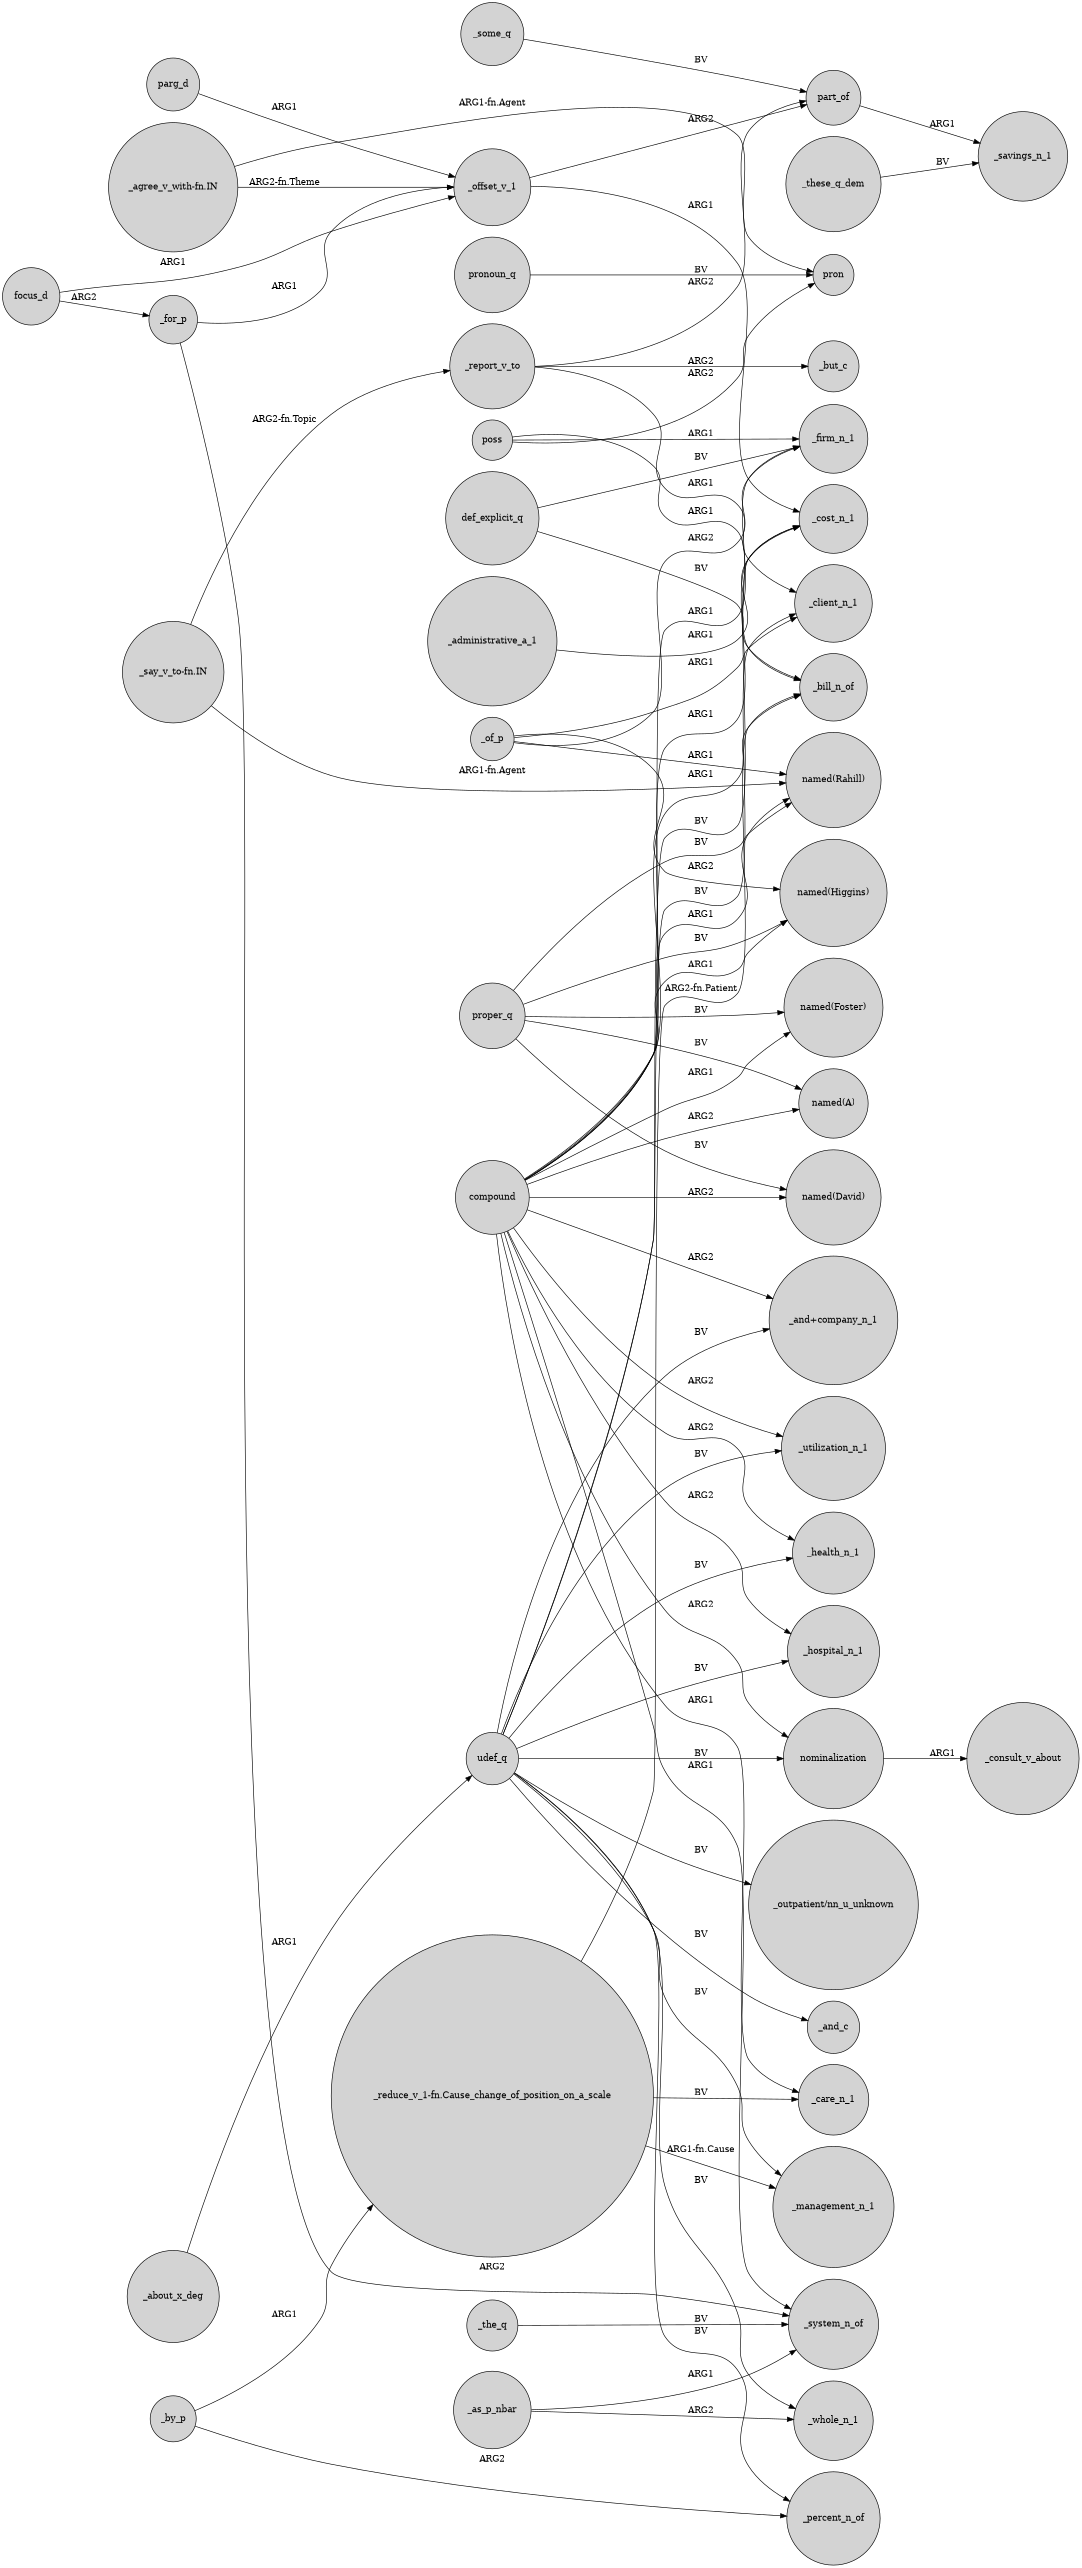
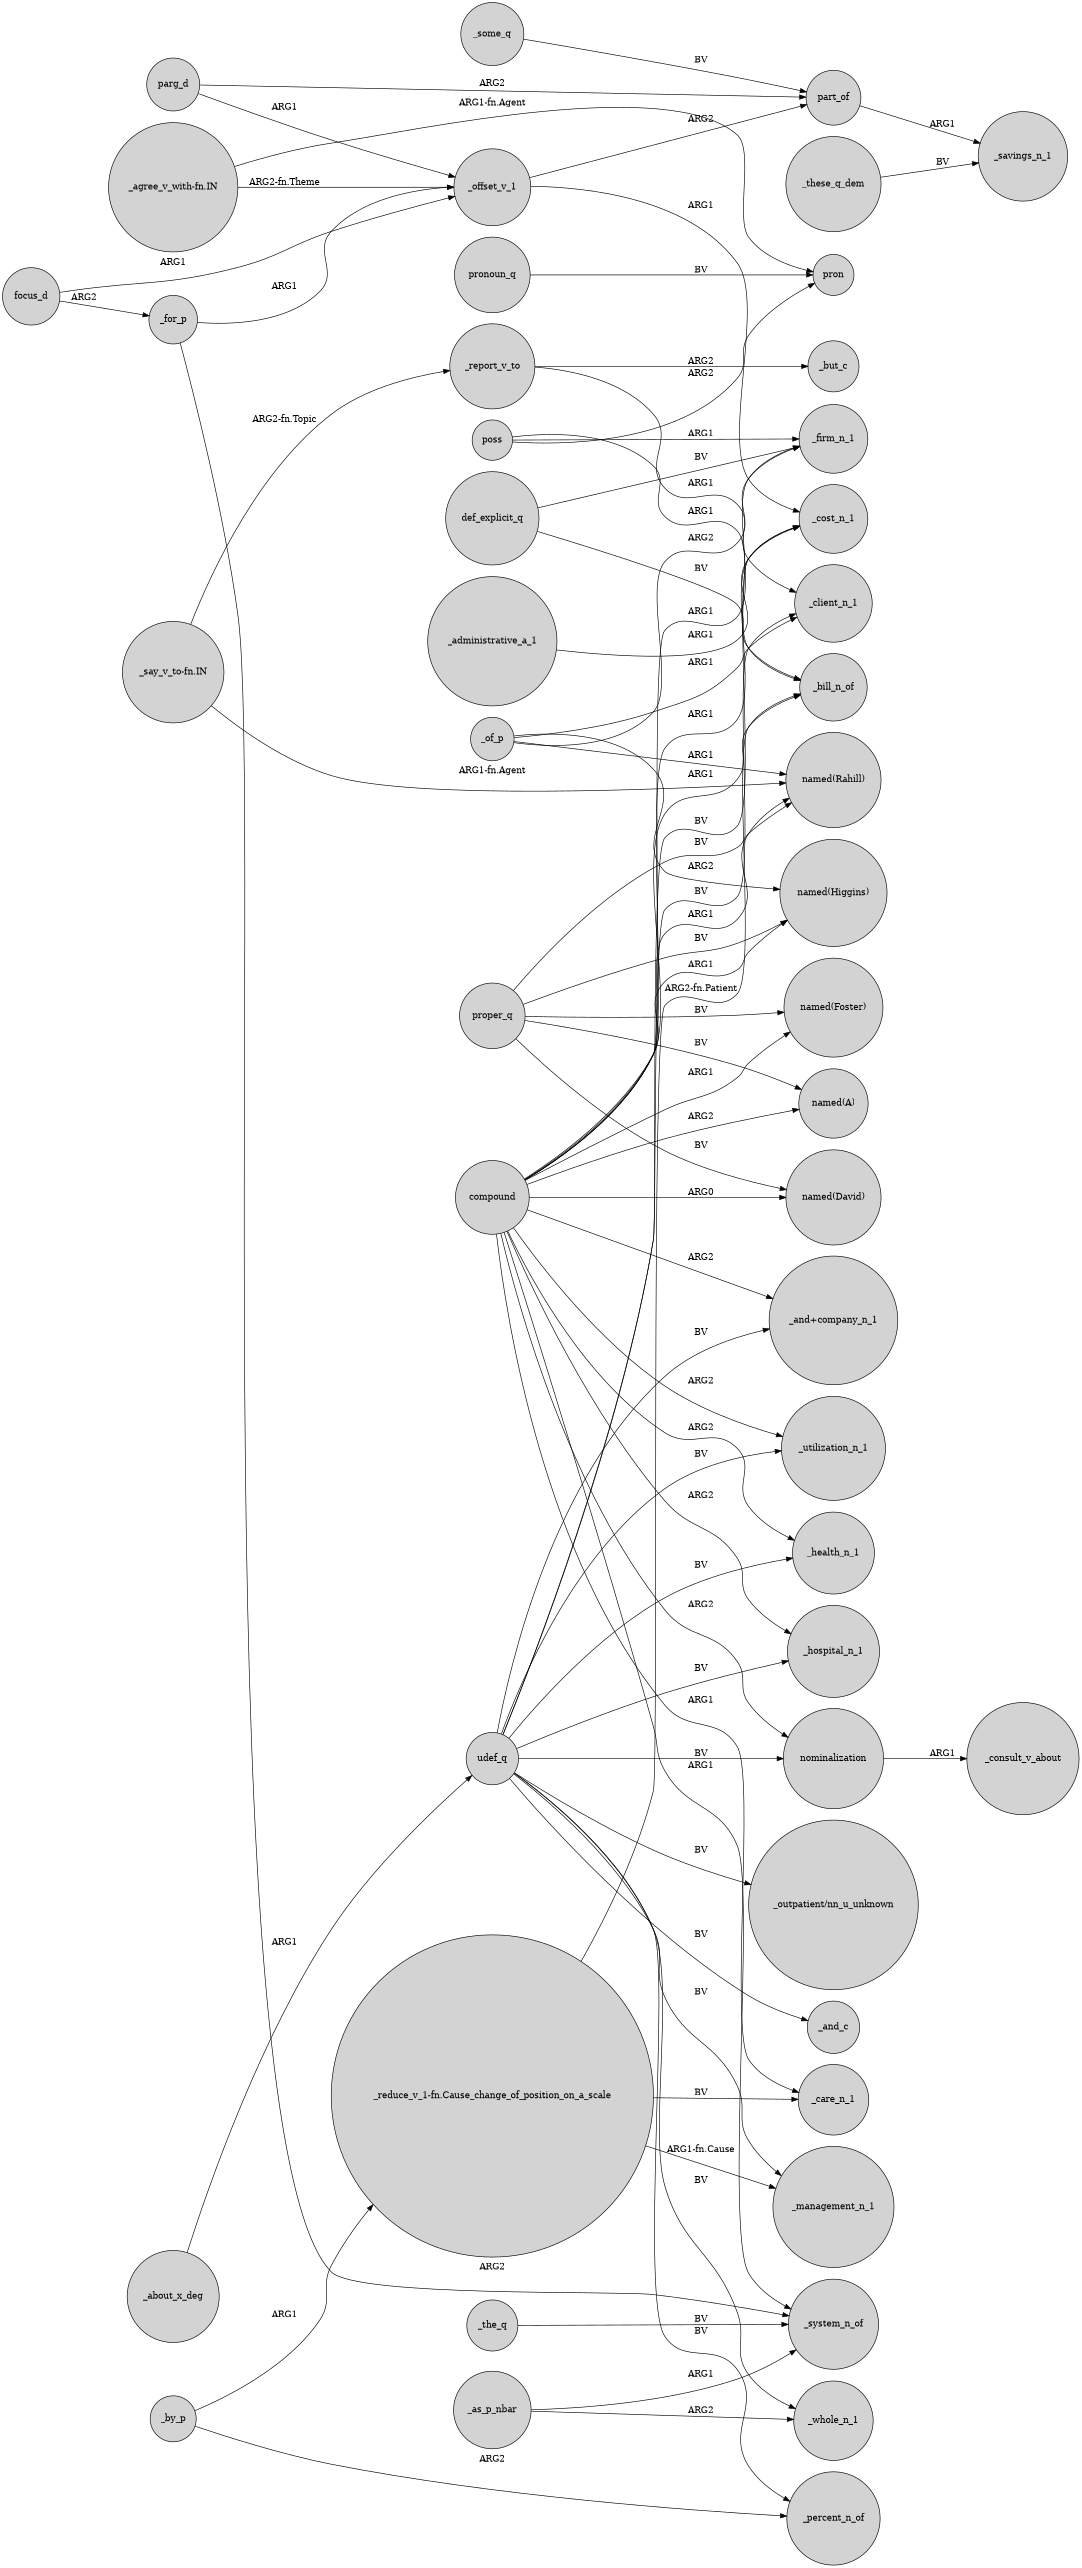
edge "_report_v_to" -> "part_of": now "parg_d" -> "part_of"
edge "compound" -> "named(David)": label "ARG2" -> "ARG0"
